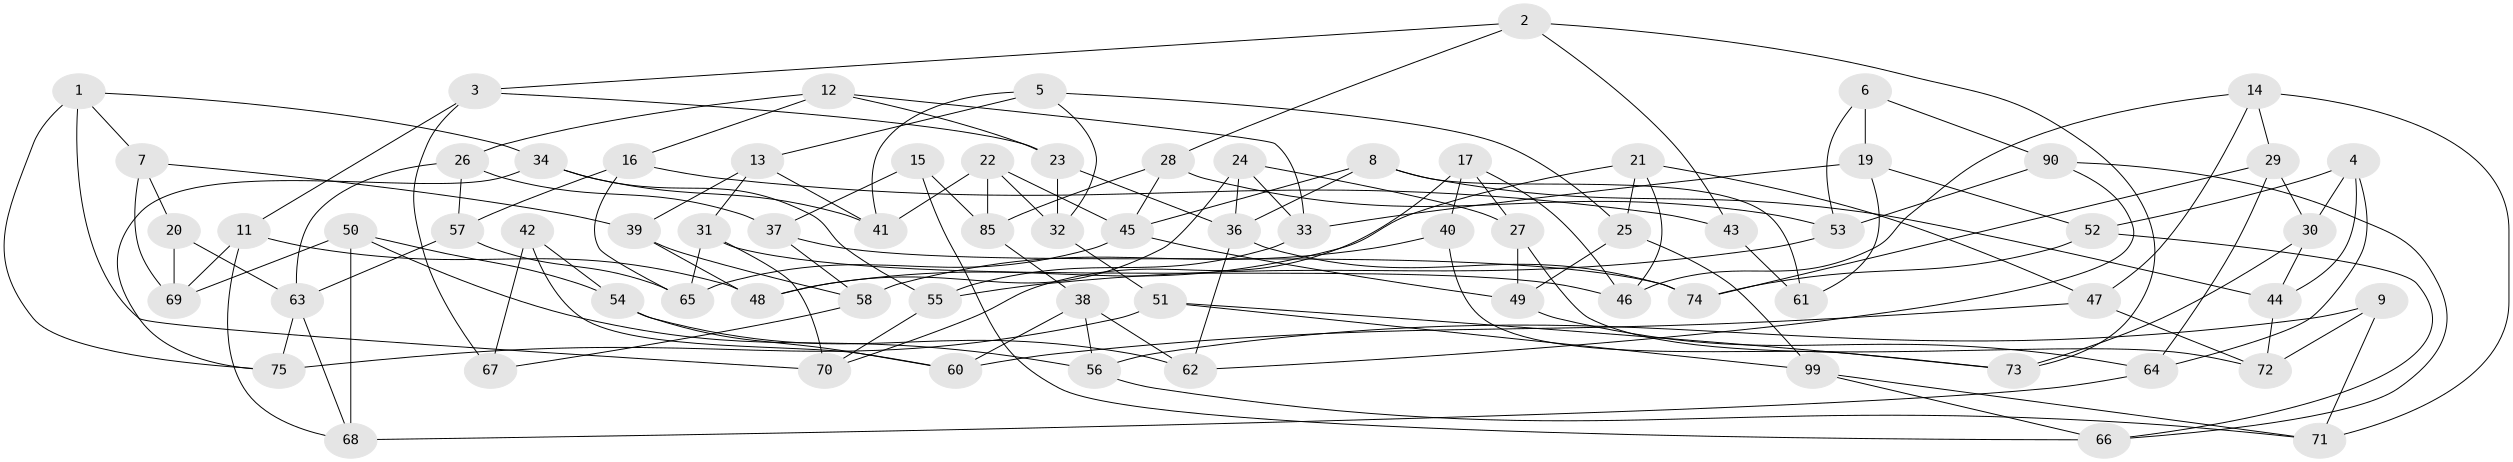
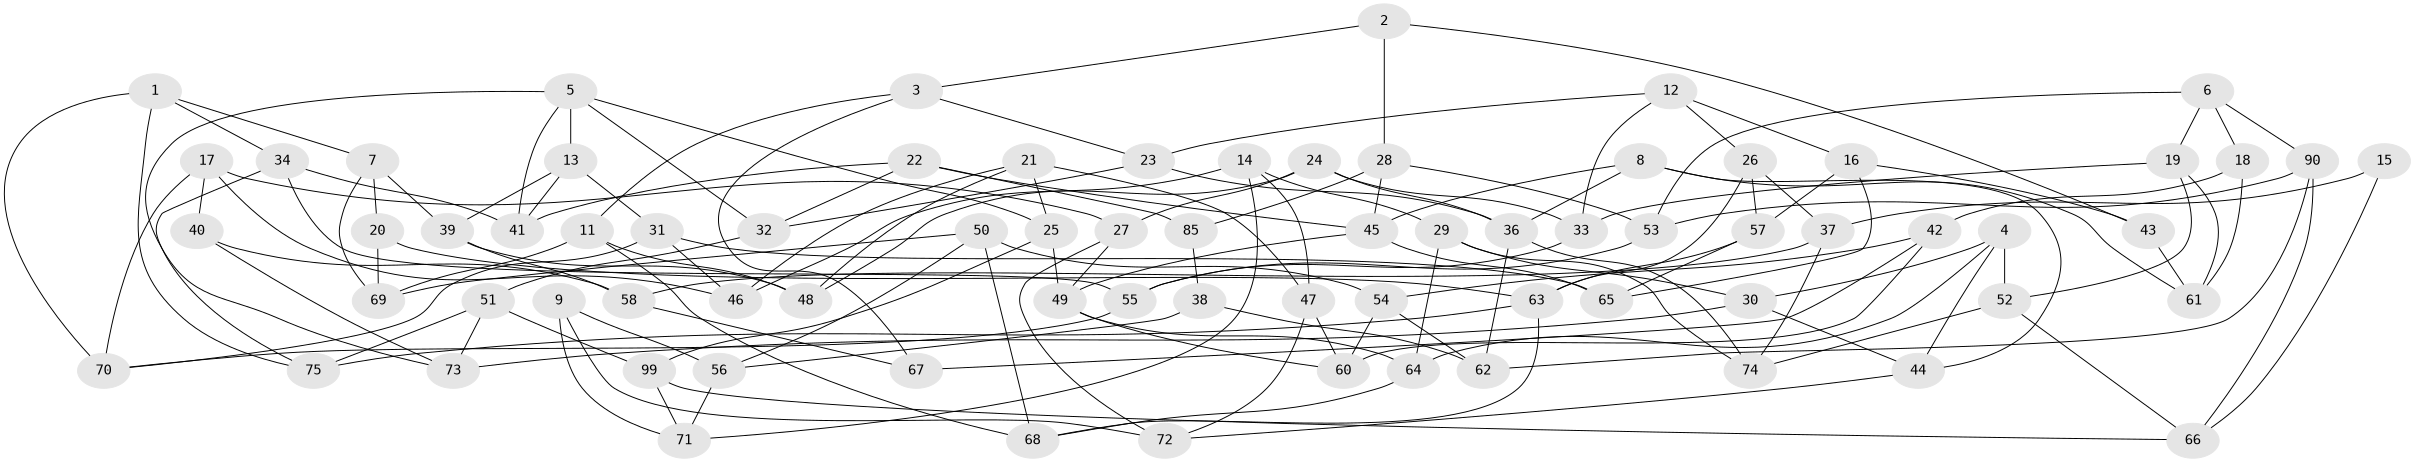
edge "2" -- "73": now "5" -- "73"
node "18": added
edge "15" -- "85": removed
edge "38" -- "60": now "49" -- "60"
